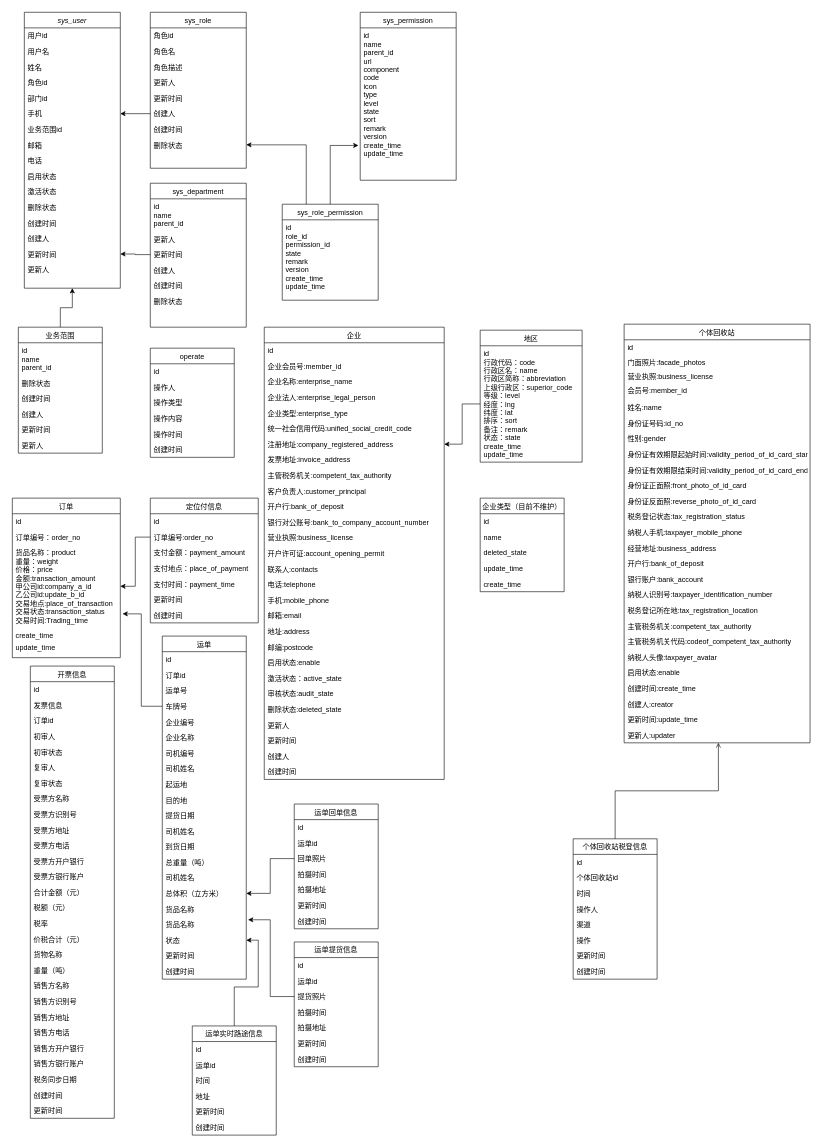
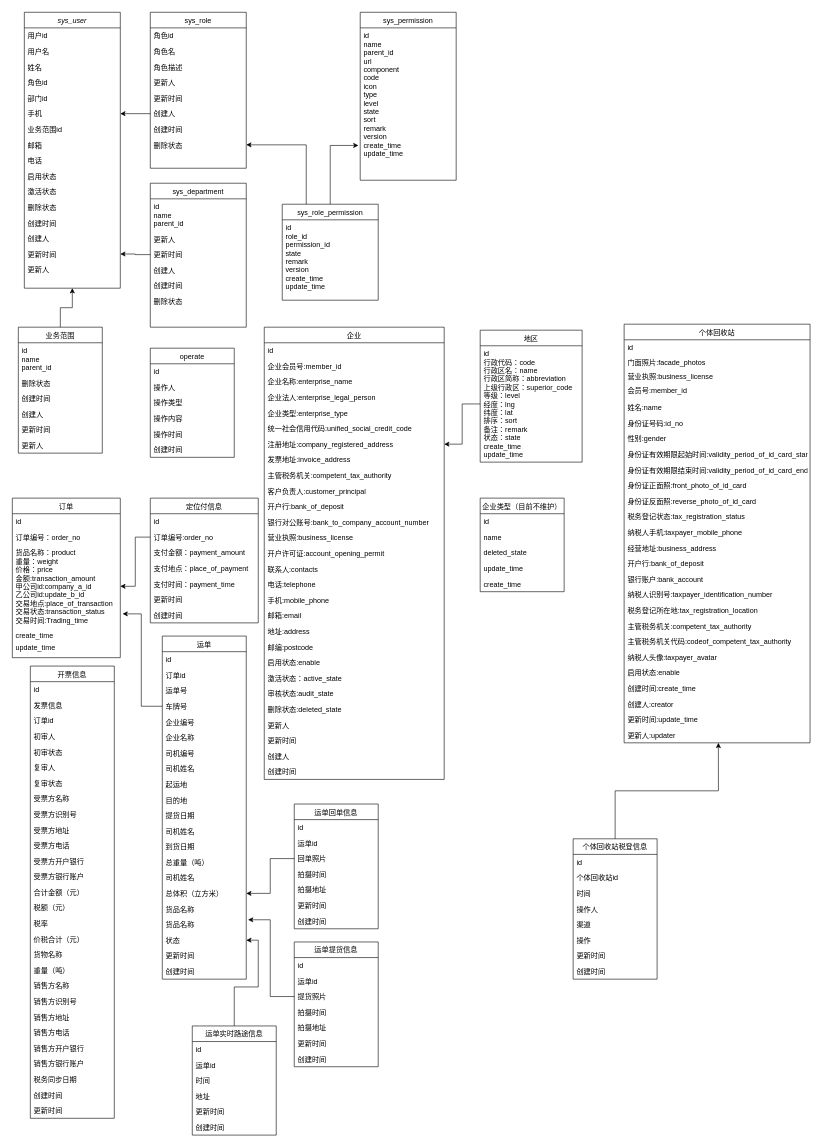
edge "个体回收站税登信息" -> "更新人:updater": arrowhead open -> classic
